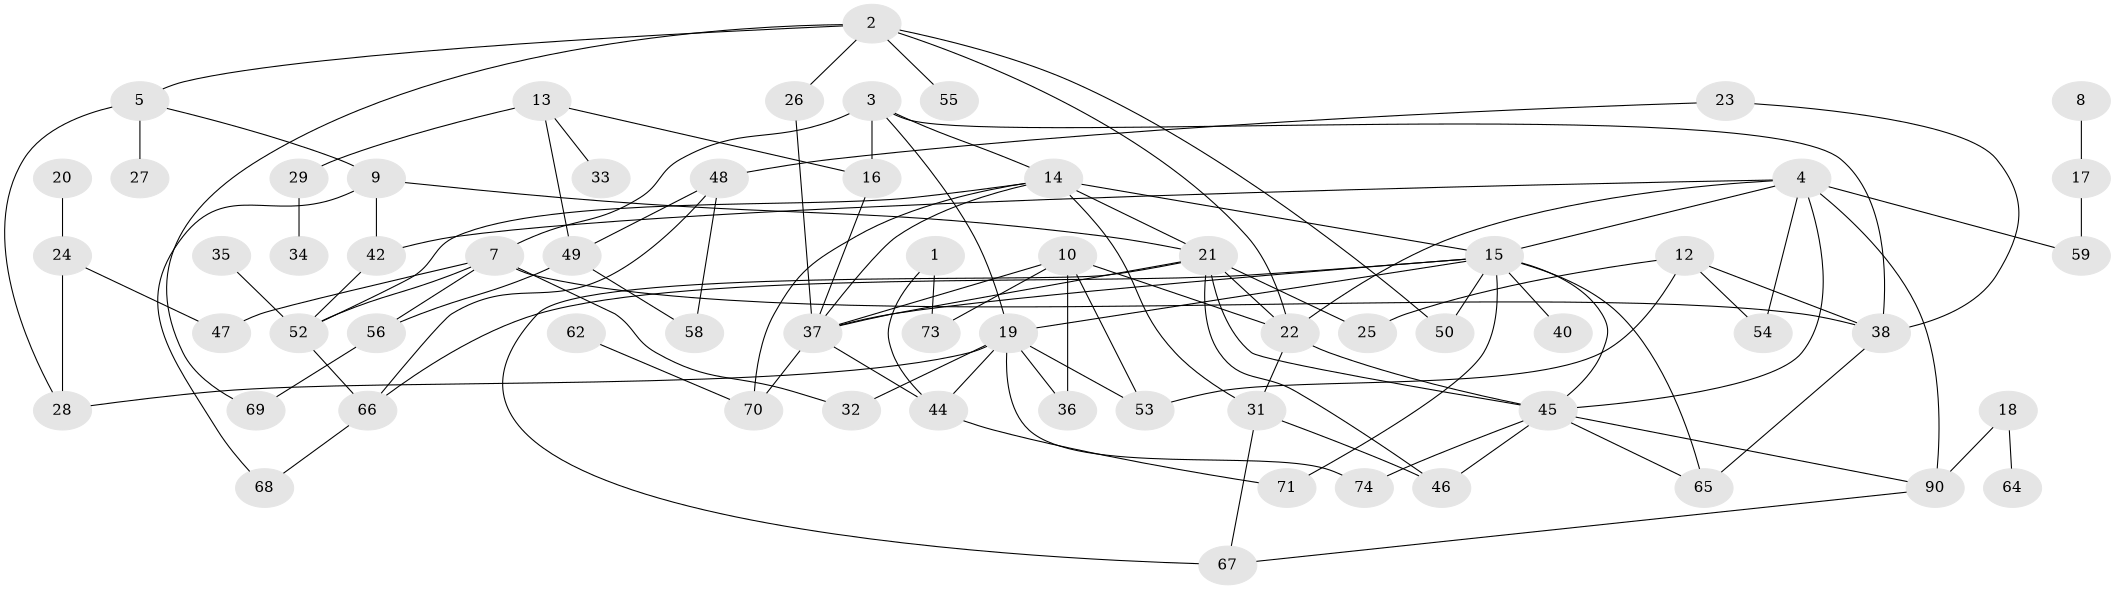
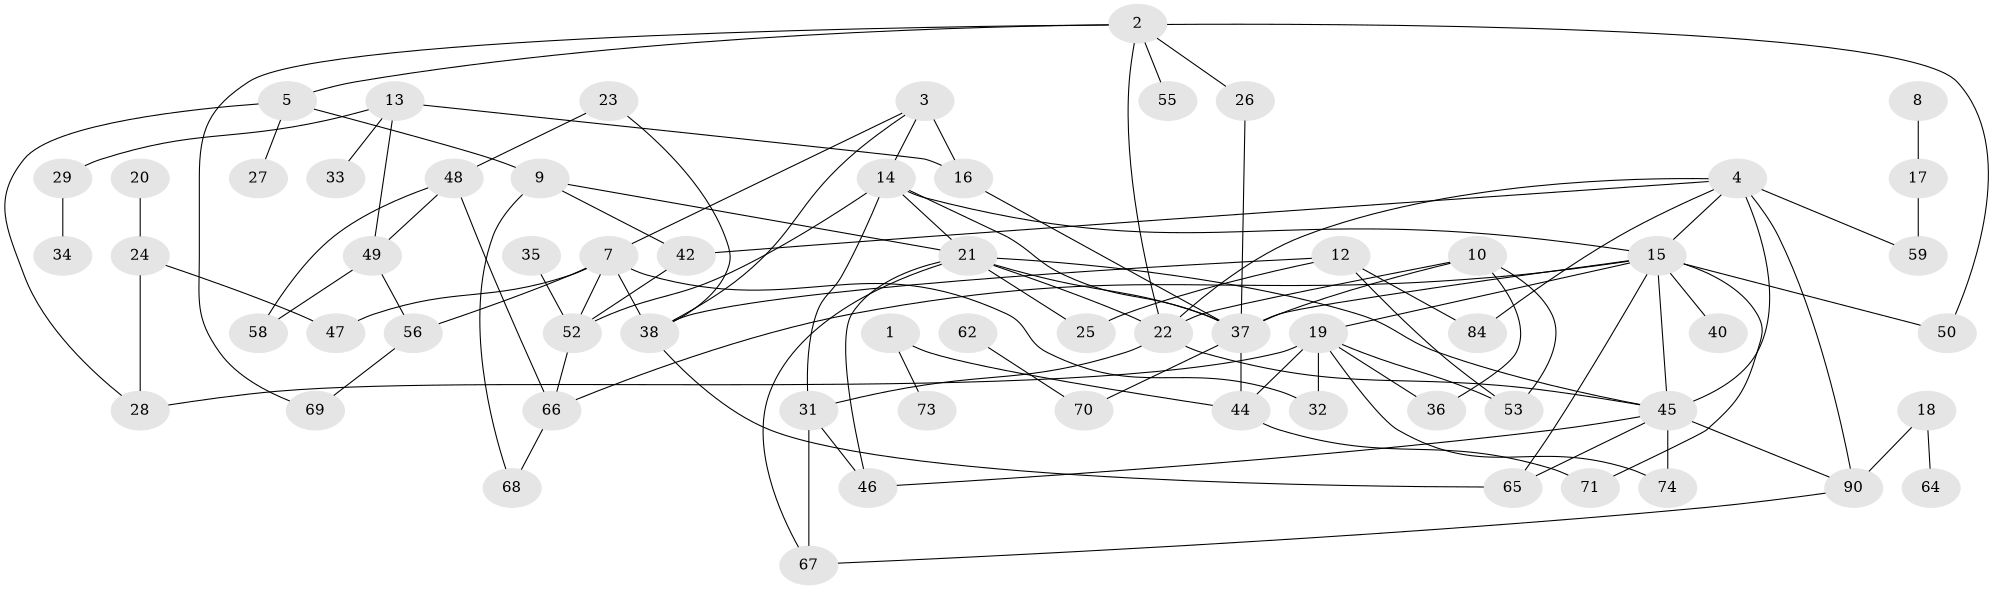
edge "3" -- "19": removed
edge "14" -- "70": removed
edge "10" -- "73": removed
node "54": label "54" -> "84"
